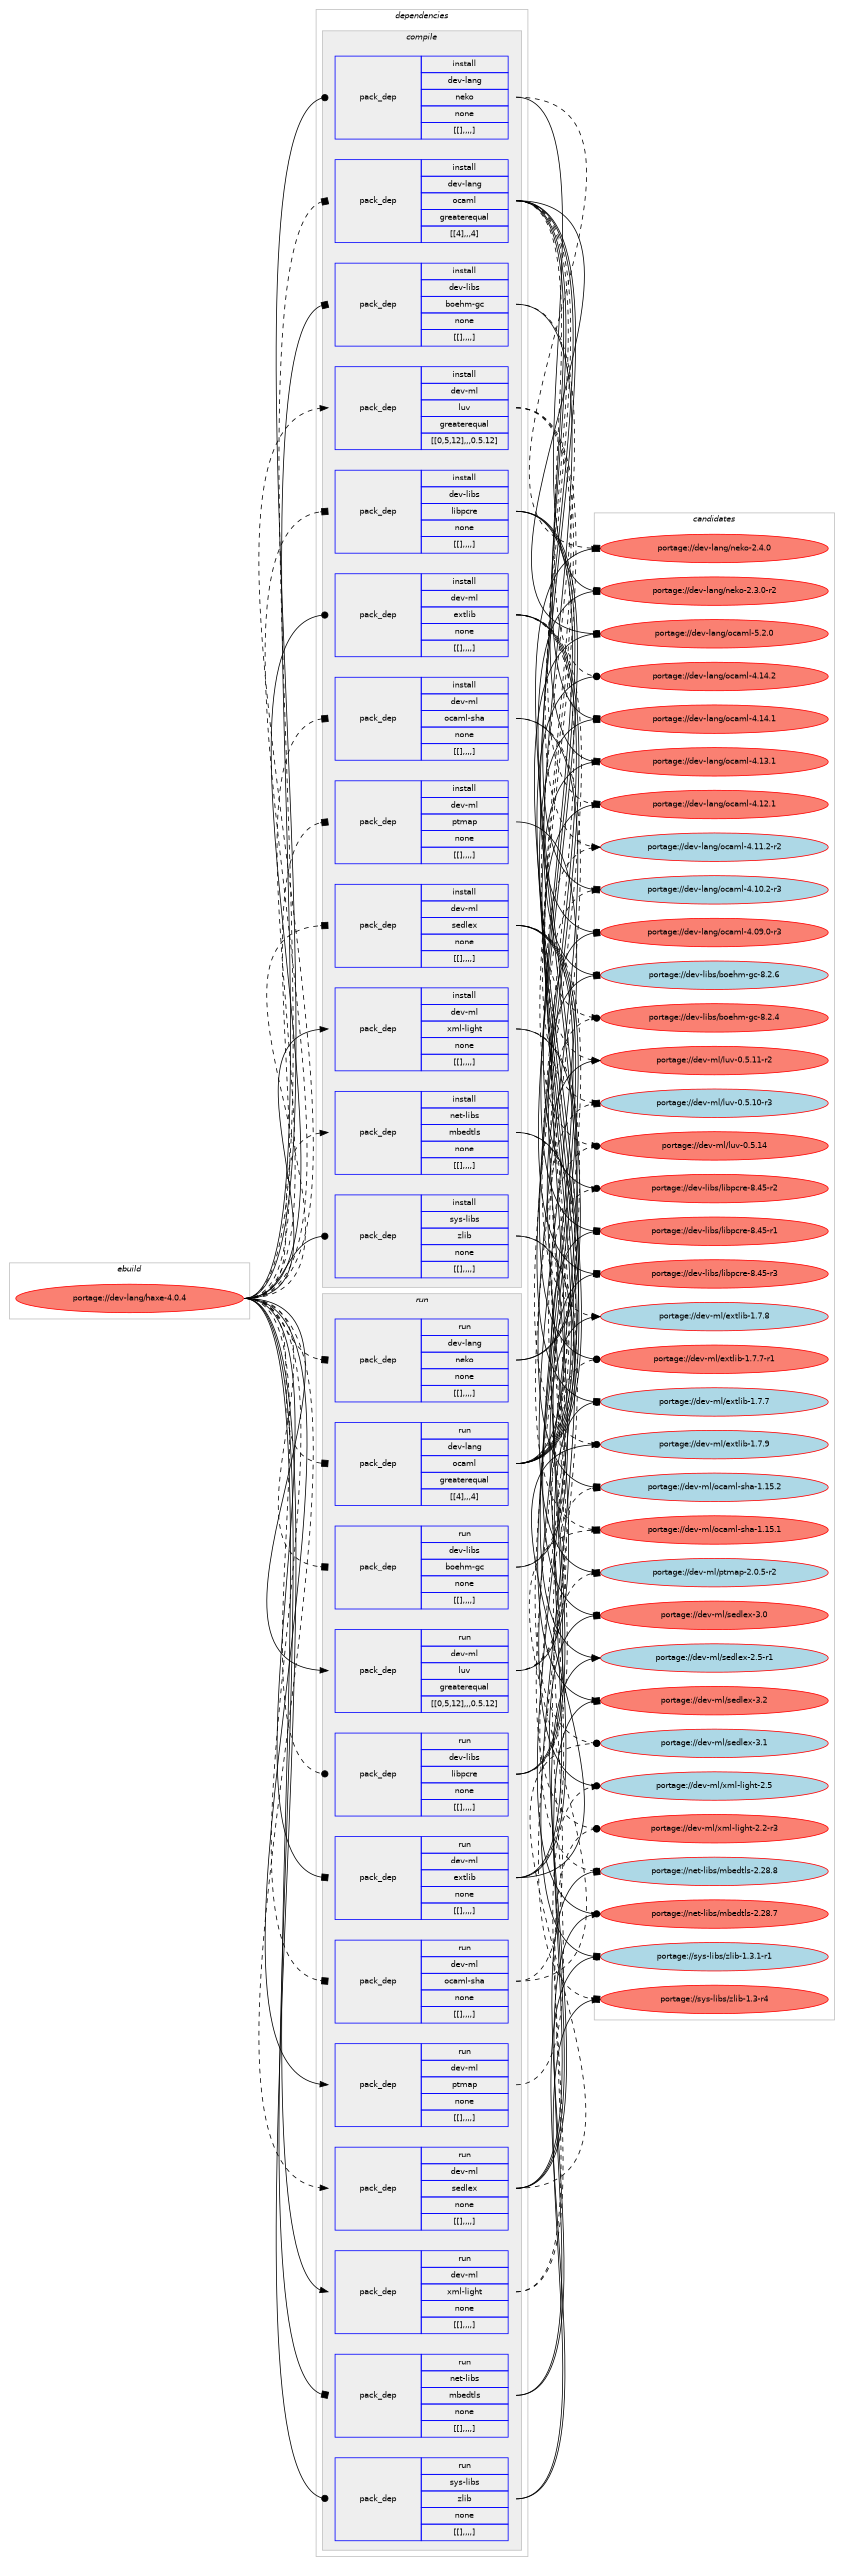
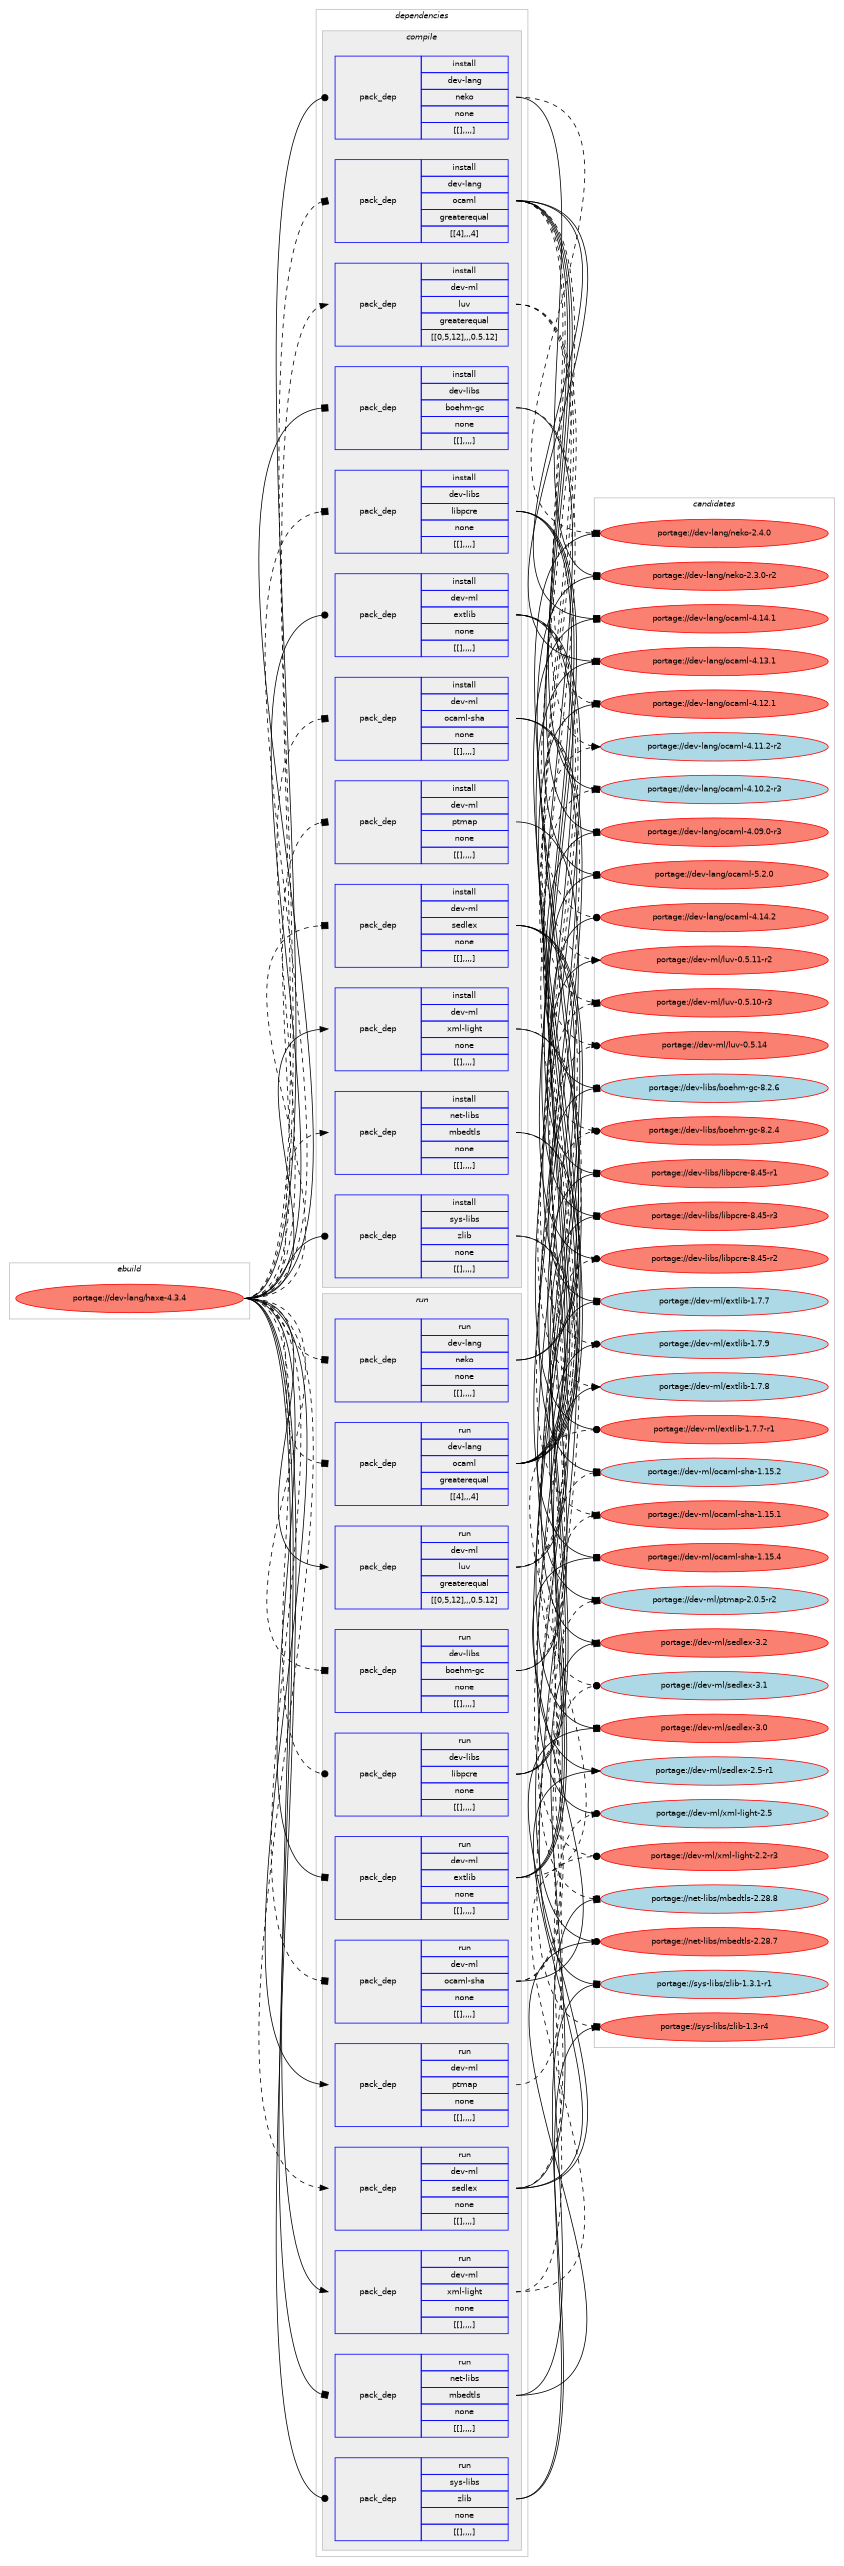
node "portage://dev-ml/luv-0.5.10-r3": fillcolor lightblue -> salmon
node "portage://dev-lang/haxe-4.0.4": label "portage://dev-lang/haxe-4.0.4" -> "portage://dev-lang/haxe-4.3.4"
node "portage://dev-ml/ocaml-sha-1.15.4": added
